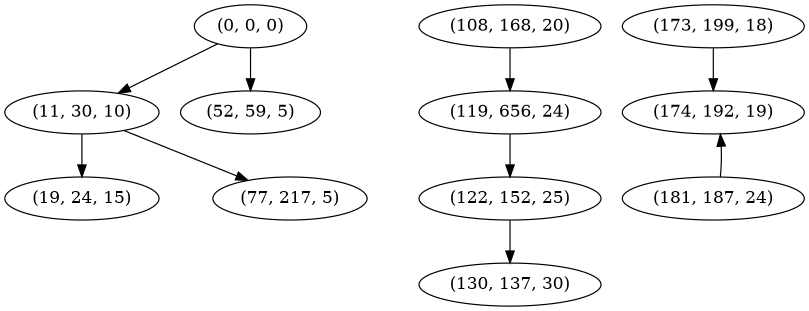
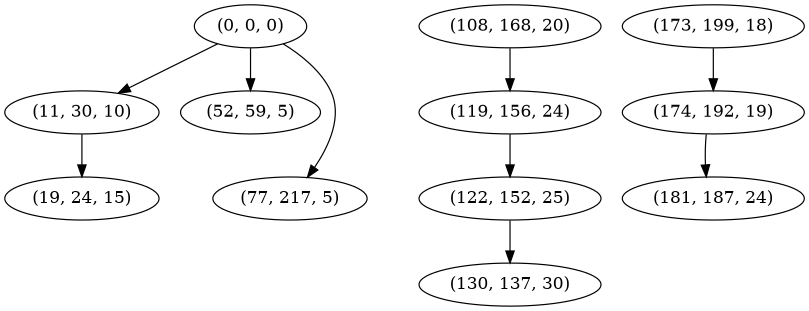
node "(119, 656, 24)": label "(119, 656, 24)" -> "(119, 156, 24)"
edge "(11, 30, 10)" -> "(77, 217, 5)": now "(0, 0, 0)" -> "(77, 217, 5)"
edge "(181, 187, 24)" -> "(174, 192, 19)": reversed
